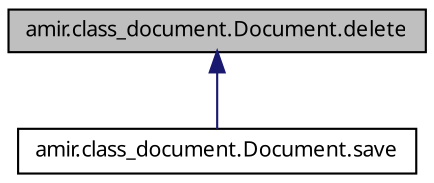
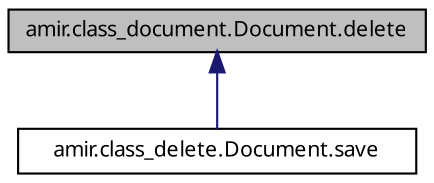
node "amir.class_document.Document.save": label "amir.class_document.Document.save" -> "amir.class_delete.Document.save"
